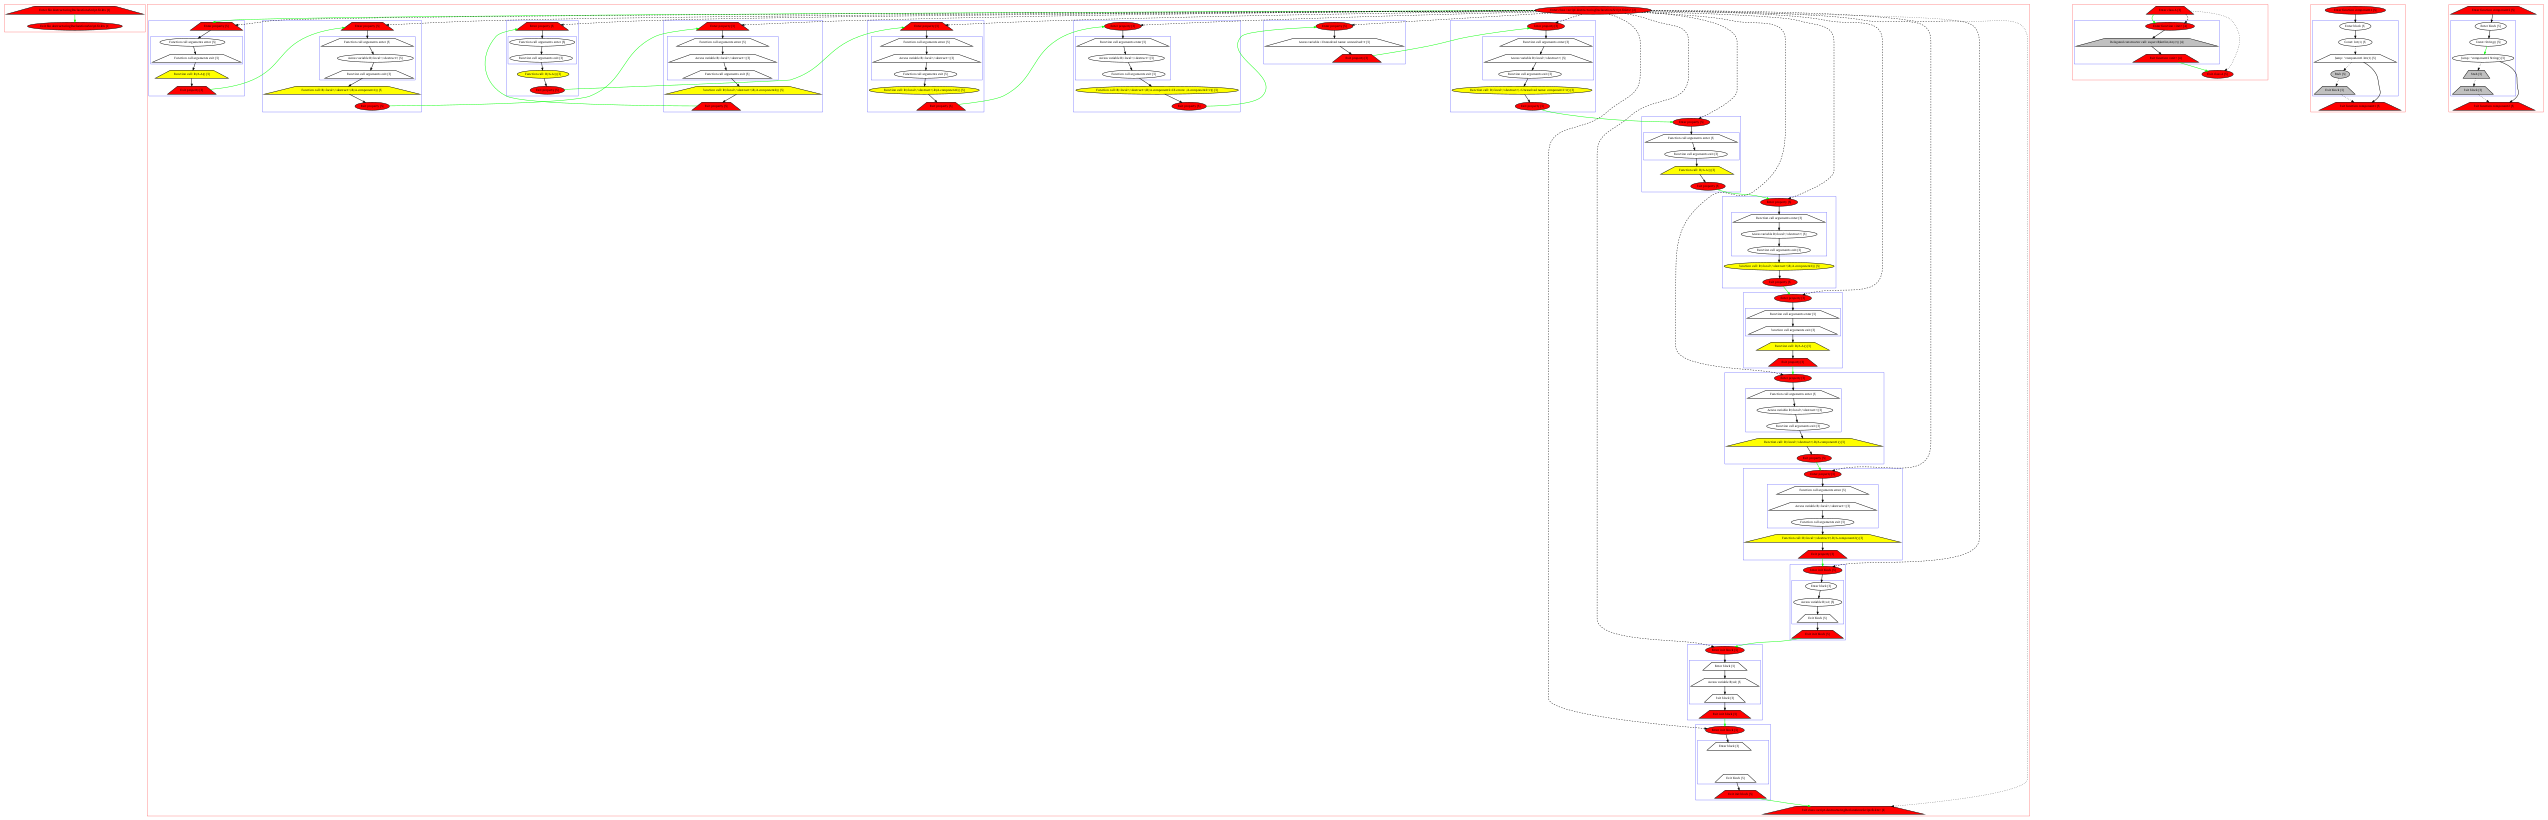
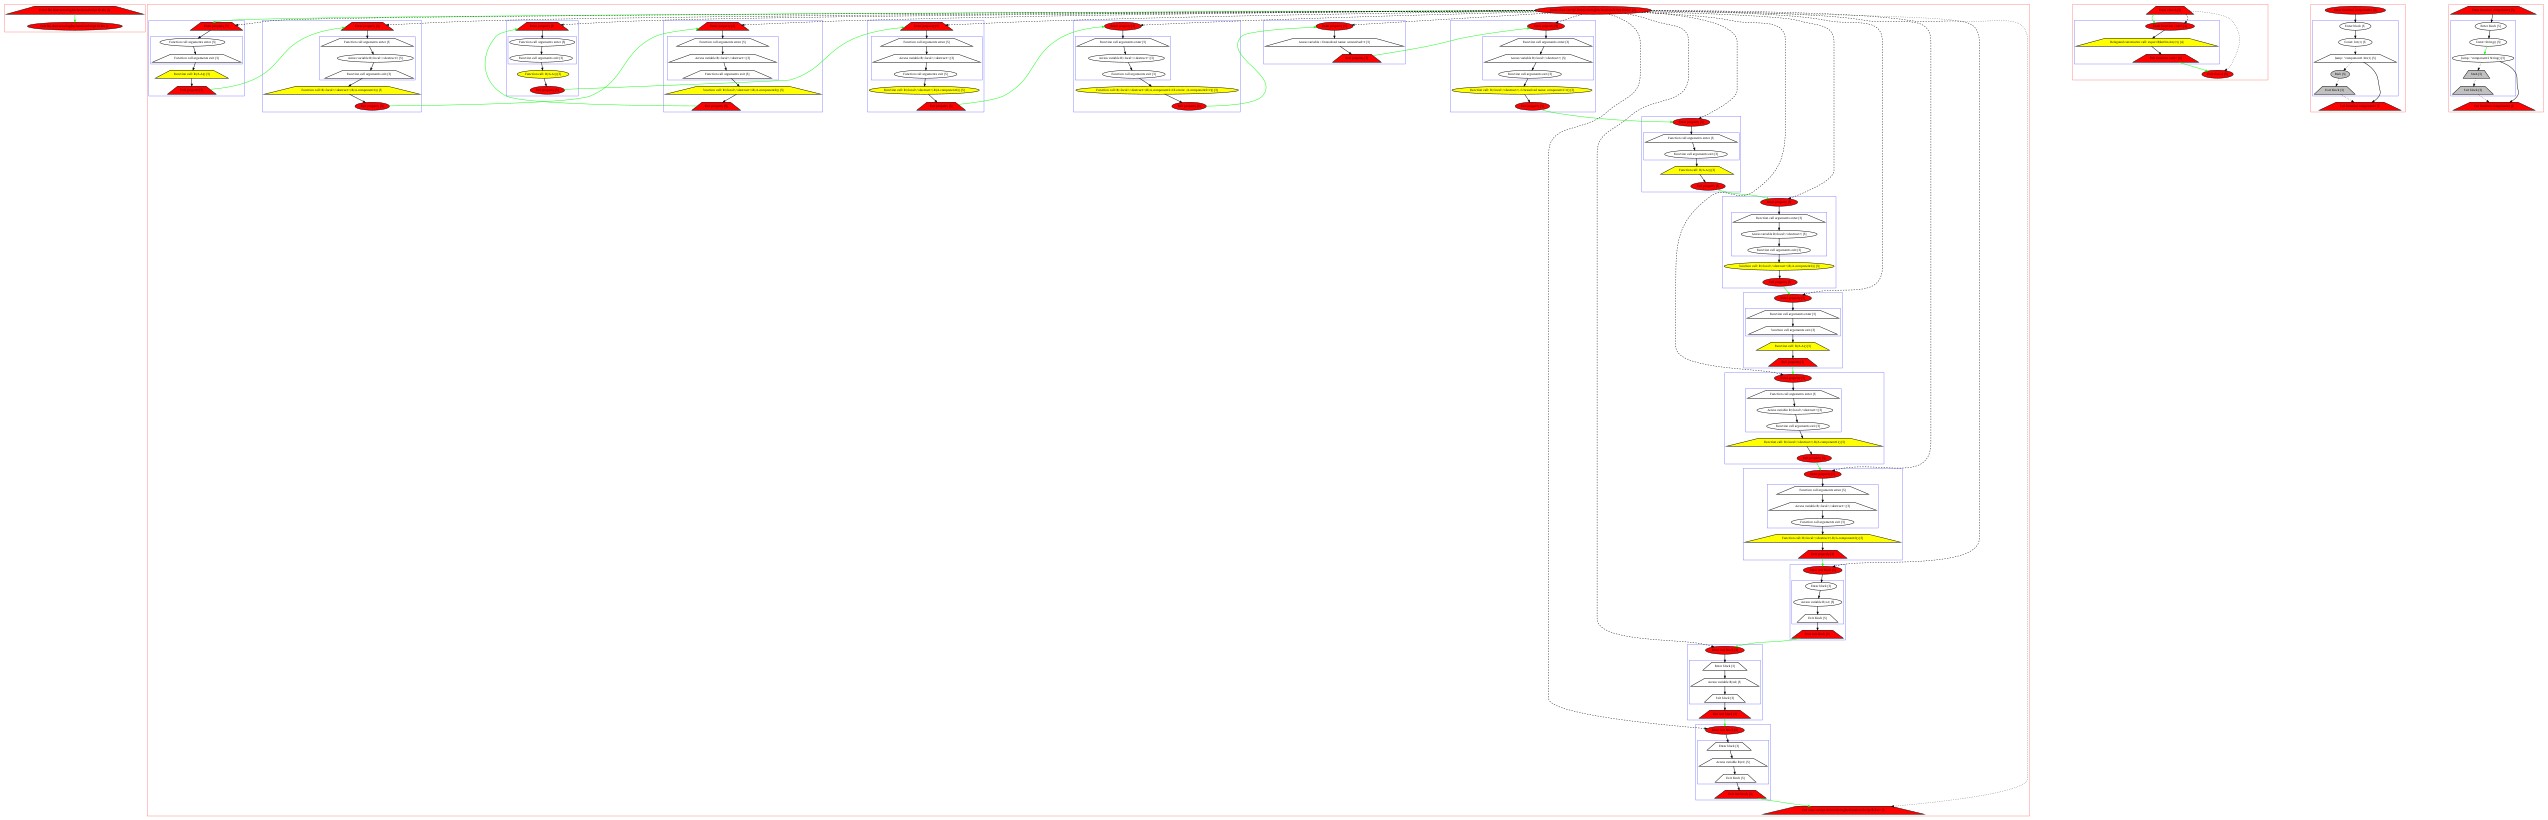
node "Delegated constructor call: super<R|kotlin/Any|>() [4]": fillcolor gray -> yellow
node "Access variable R|/e1| [3]": added
